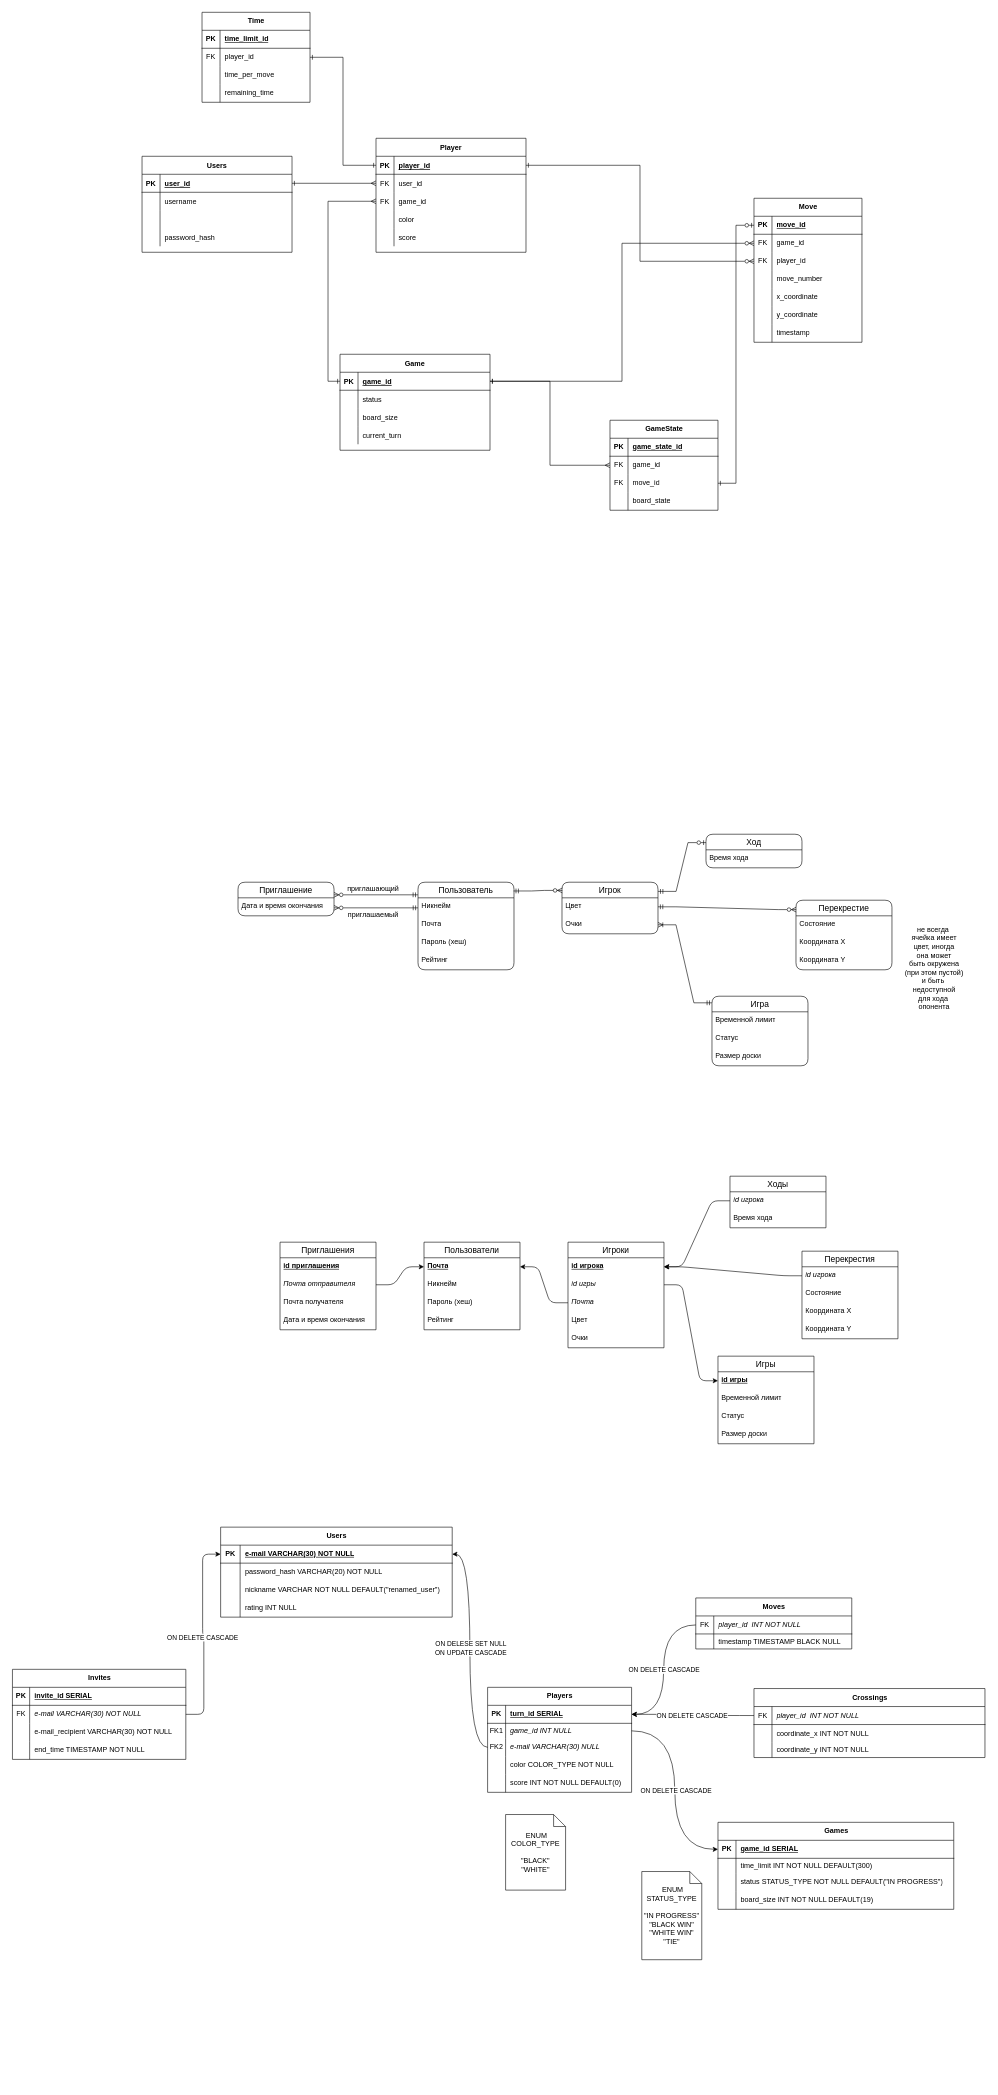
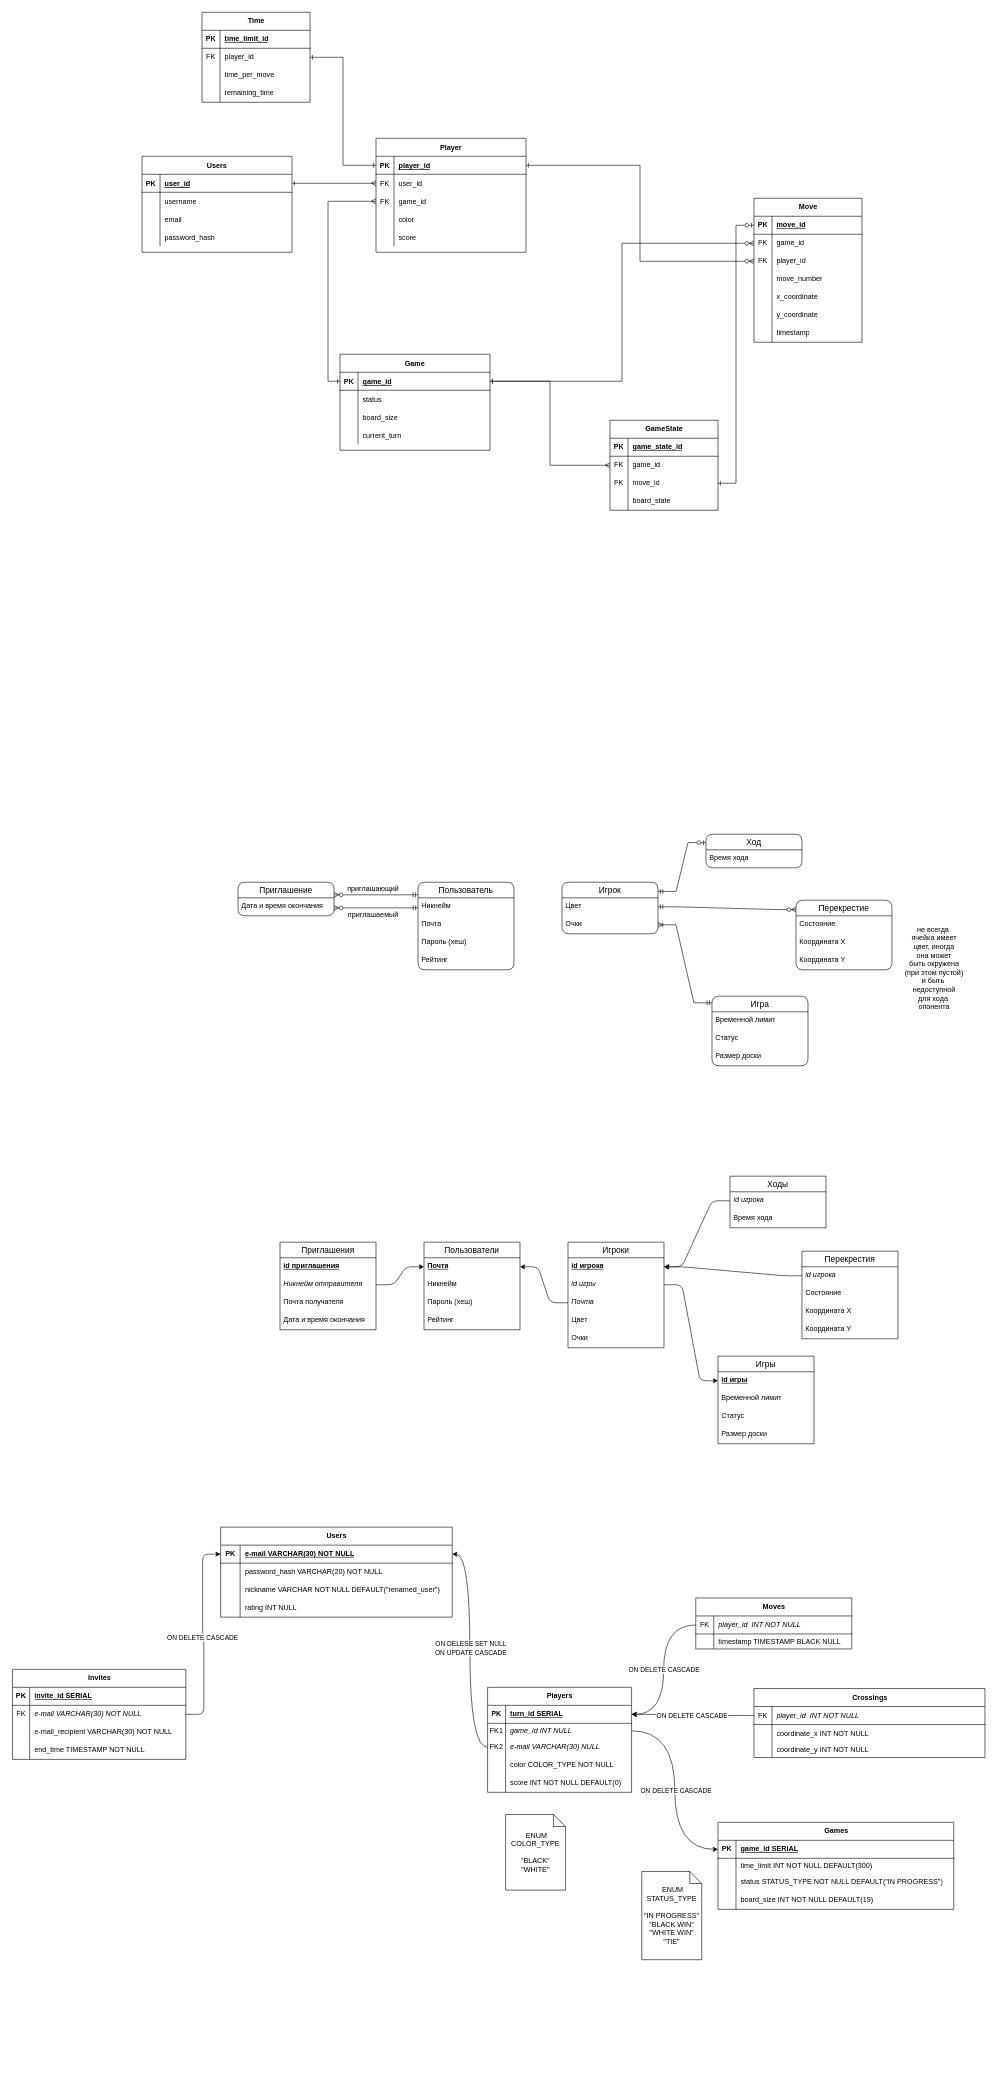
node "email": added
edge "Игрок" -- "Пользователь": removed
node "Почта отправителя": label "Почта отправителя" -> "Никнейм отправителя"
